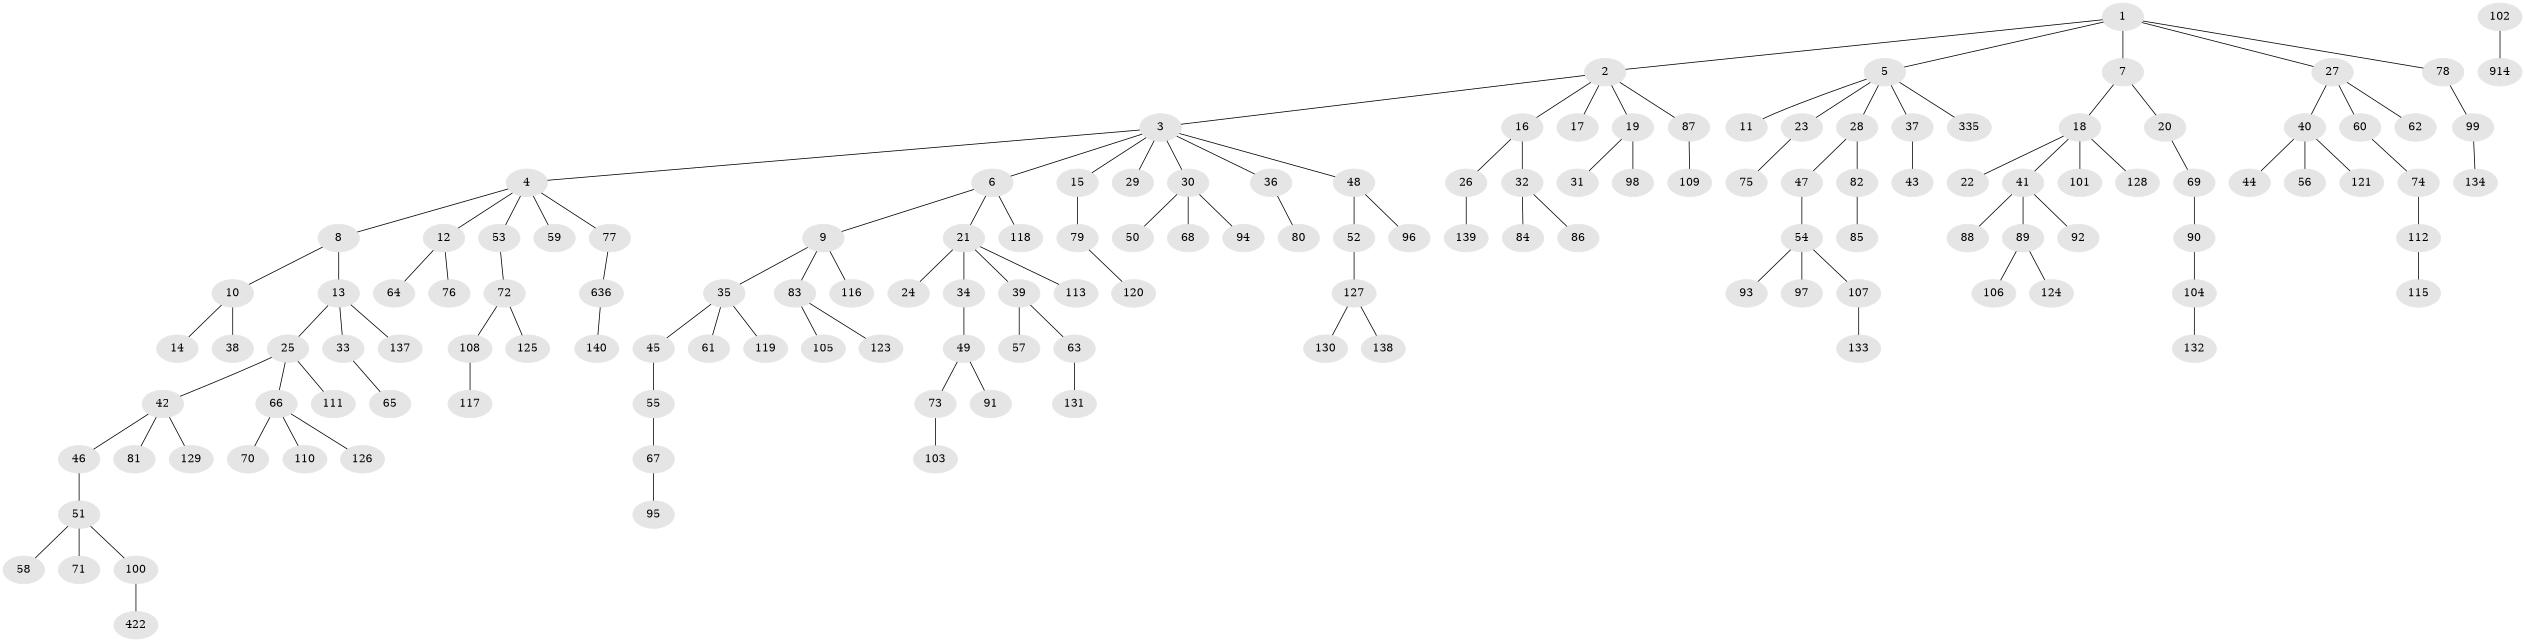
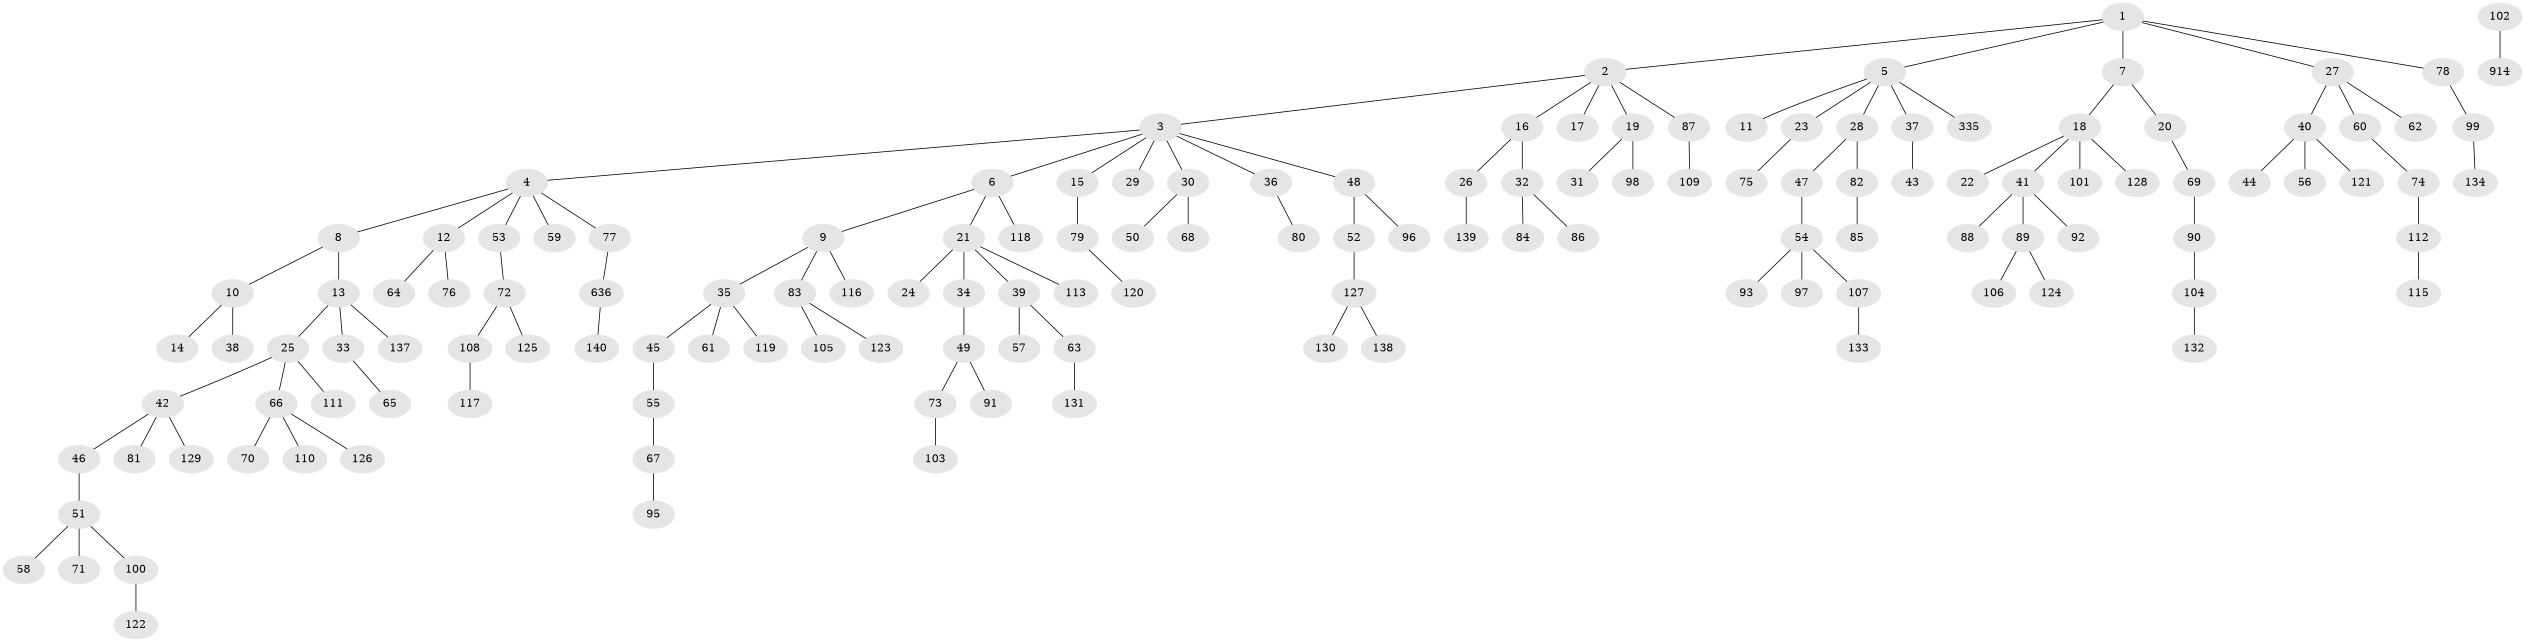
node "94": removed
node "422": label "422" -> "122"
